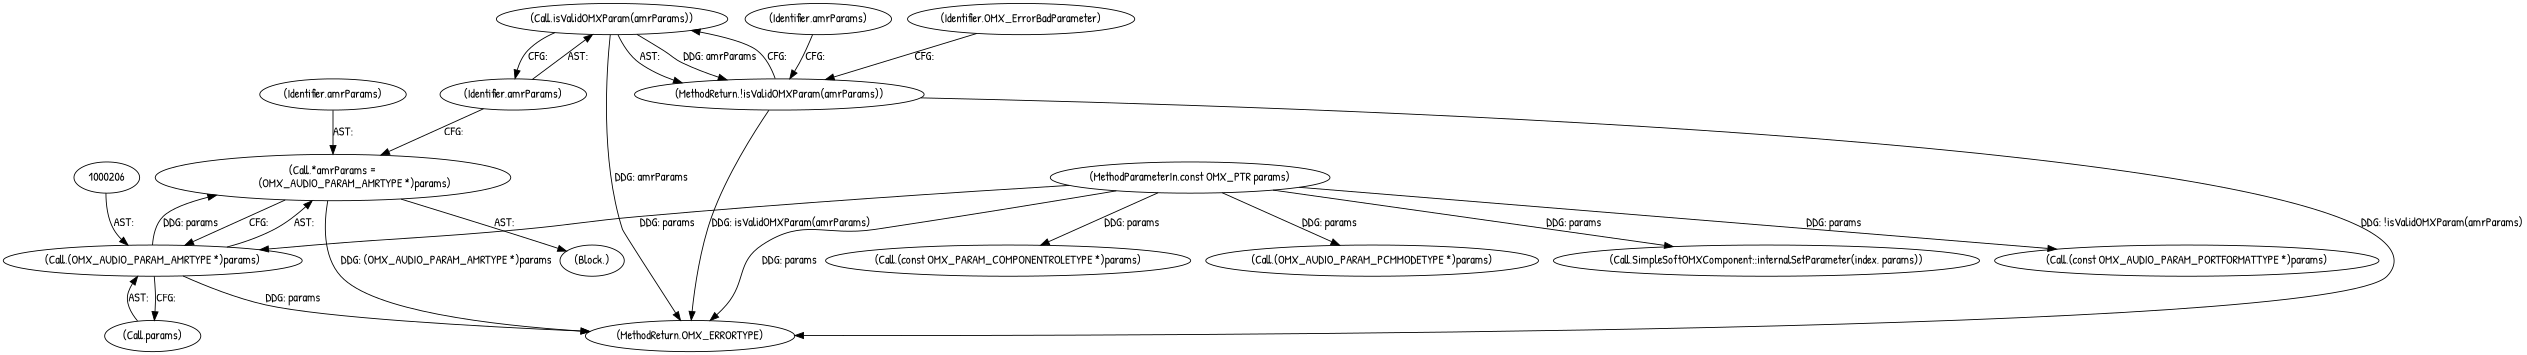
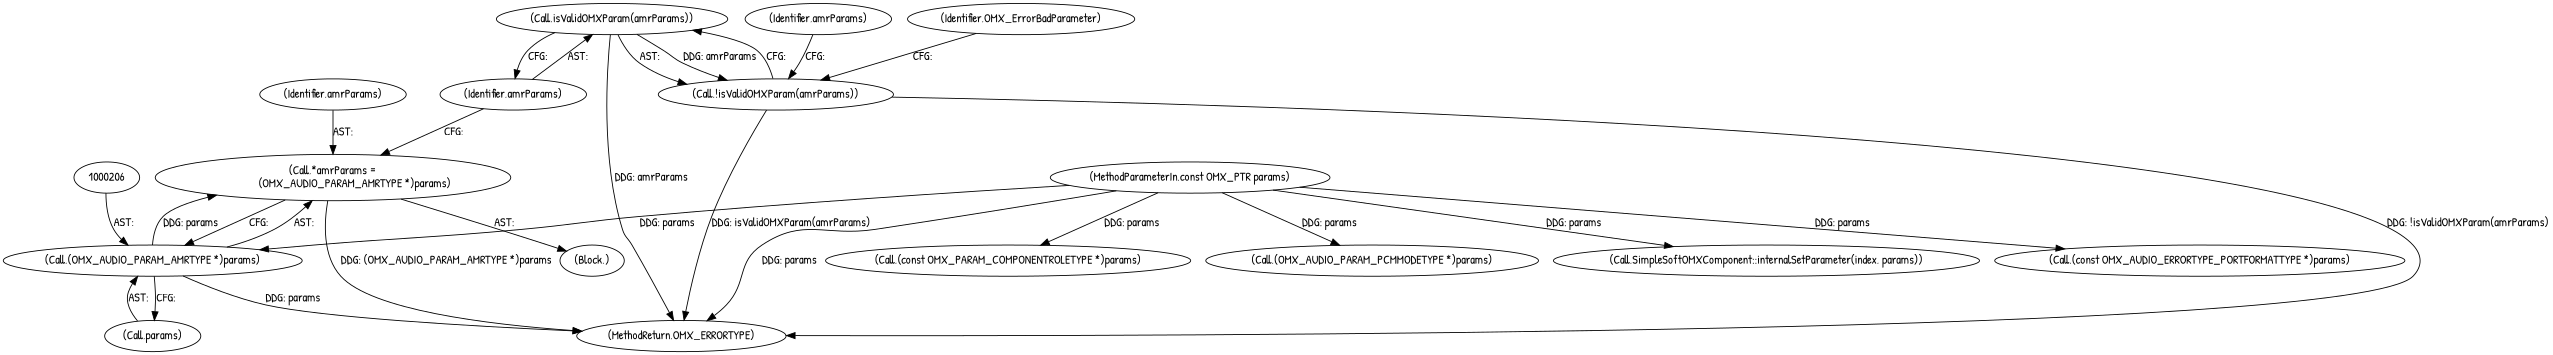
node "(MethodReturn,!isValidOMXParam(amrParams))": label "(MethodReturn,!isValidOMXParam(amrParams))" -> "(Call,!isValidOMXParam(amrParams))"
node "(Call,(const OMX_AUDIO_PARAM_PORTFORMATTYPE *)params)": label "(Call,(const OMX_AUDIO_PARAM_PORTFORMATTYPE *)params)" -> "(Call,(const OMX_AUDIO_ERRORTYPE_PORTFORMATTYPE *)params)"
